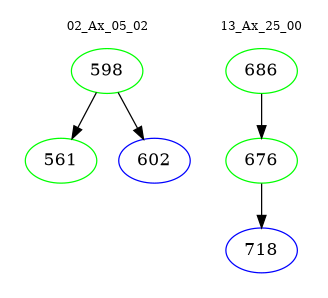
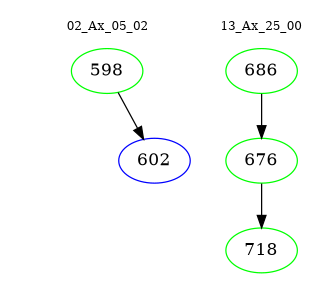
node "561": removed
node "718": color blue -> green
